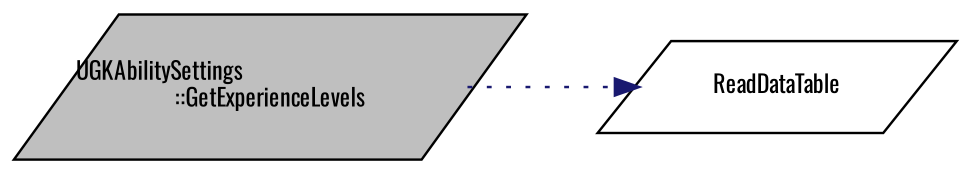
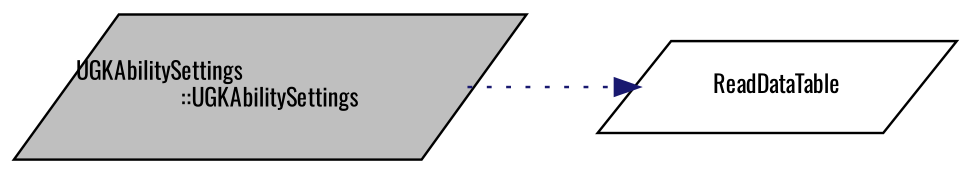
node "UGKAbilitySettings ::GetExperienceLevels": label "UGKAbilitySettings ::GetExperienceLevels" -> "UGKAbilitySettings ::UGKAbilitySettings"
